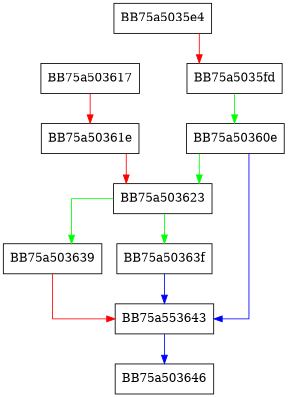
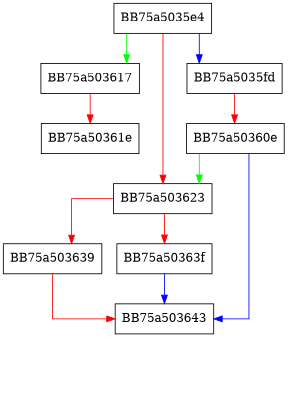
edge "BB75a5035e4" -> "BB75a503617": added
edge "BB75a5035e4" -> "BB75a5035fd": color red -> blue
edge "BB75a5035fd" -> "BB75a50360e": color green -> red
edge "BB75a50361e" -> "BB75a503623": now "BB75a5035e4" -> "BB75a503623"
edge "BB75a503623" -> "BB75a503639": color green -> red
edge "BB75a503623" -> "BB75a50363f": color green -> red
node "BB75a553643": label "BB75a553643" -> "BB75a503643"
node "BB75a503646": removed
